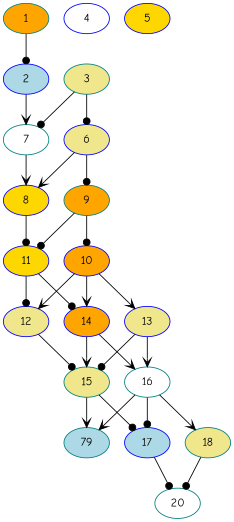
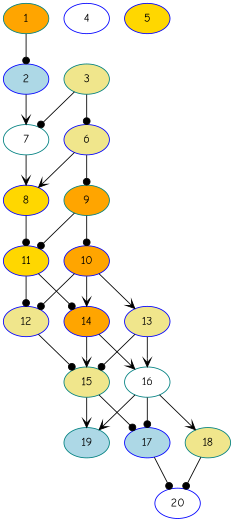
edge "10" -> "12": arrowhead vee -> dot
node "79": label "79" -> "19"
node "20": color teal -> blue
